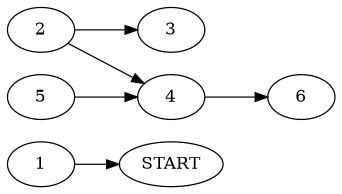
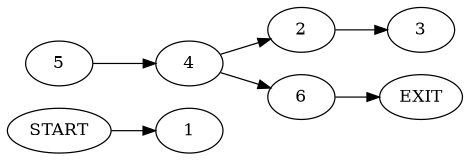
edge "2" -> "4": reversed
node "EXIT": added
edge "1" -> "START": reversed
